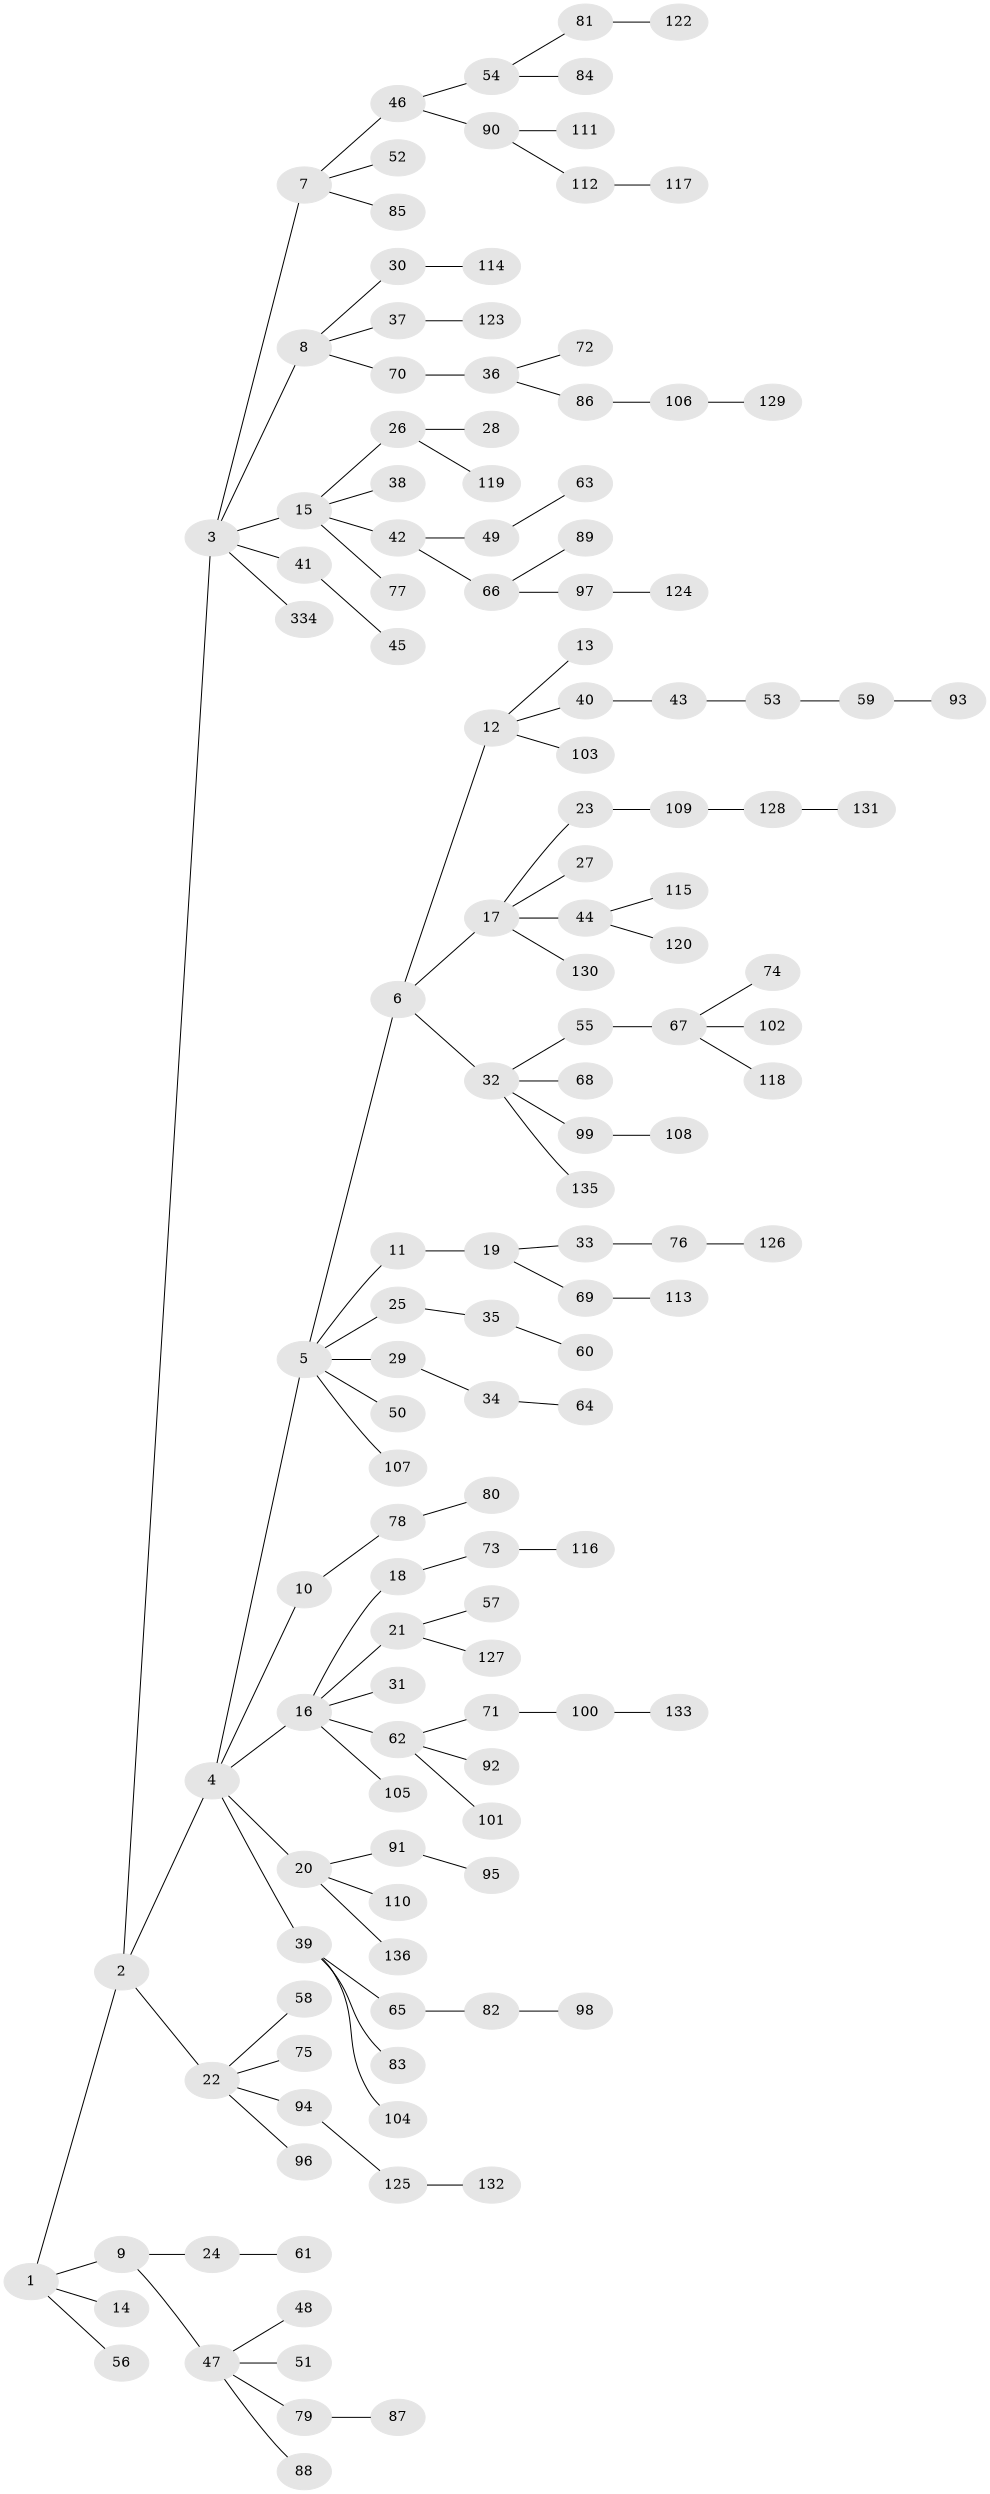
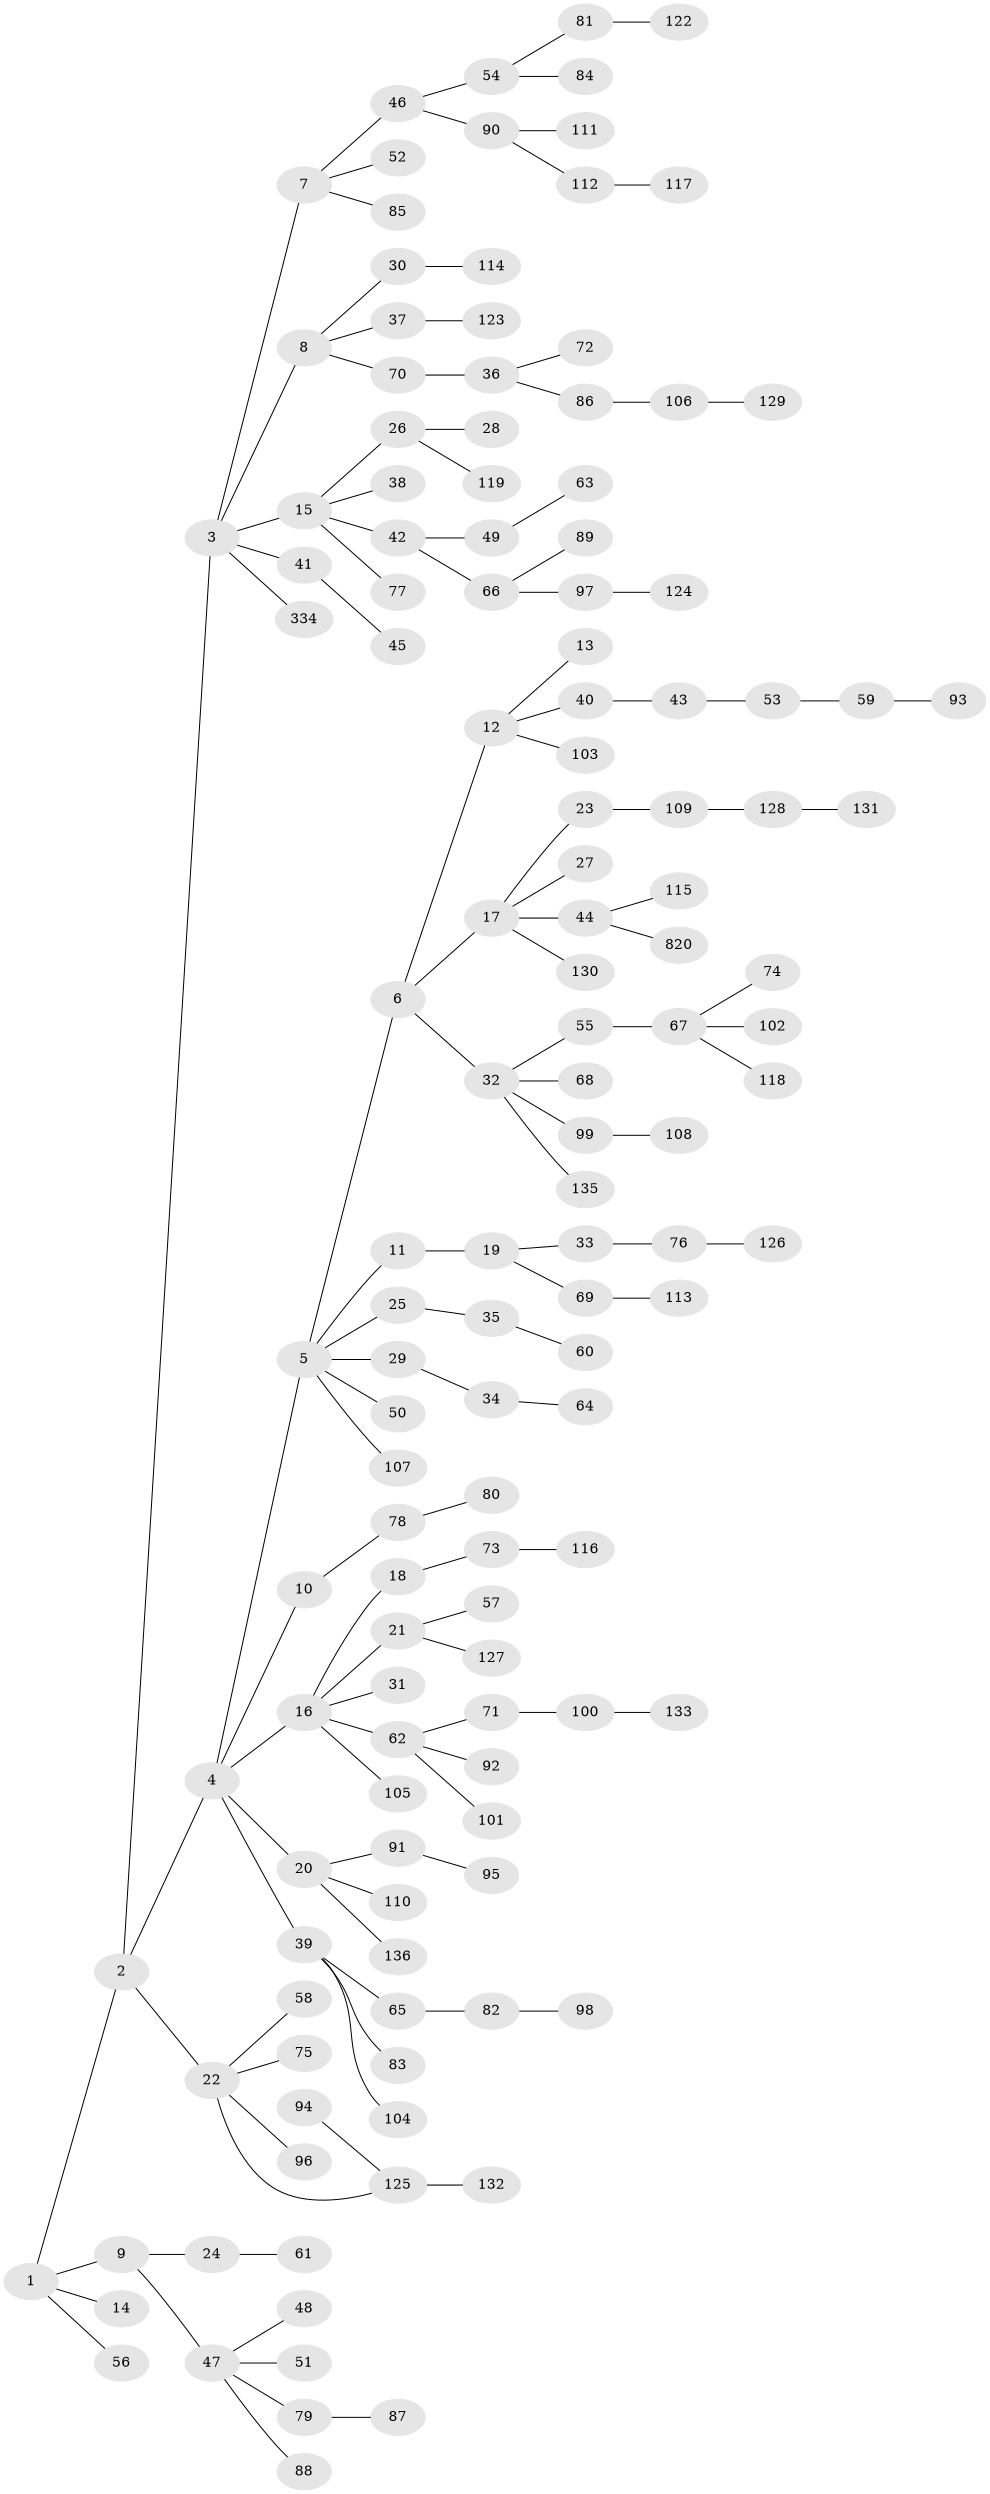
node "120": label "120" -> "820"
edge "22" -- "94": now "22" -- "125"
